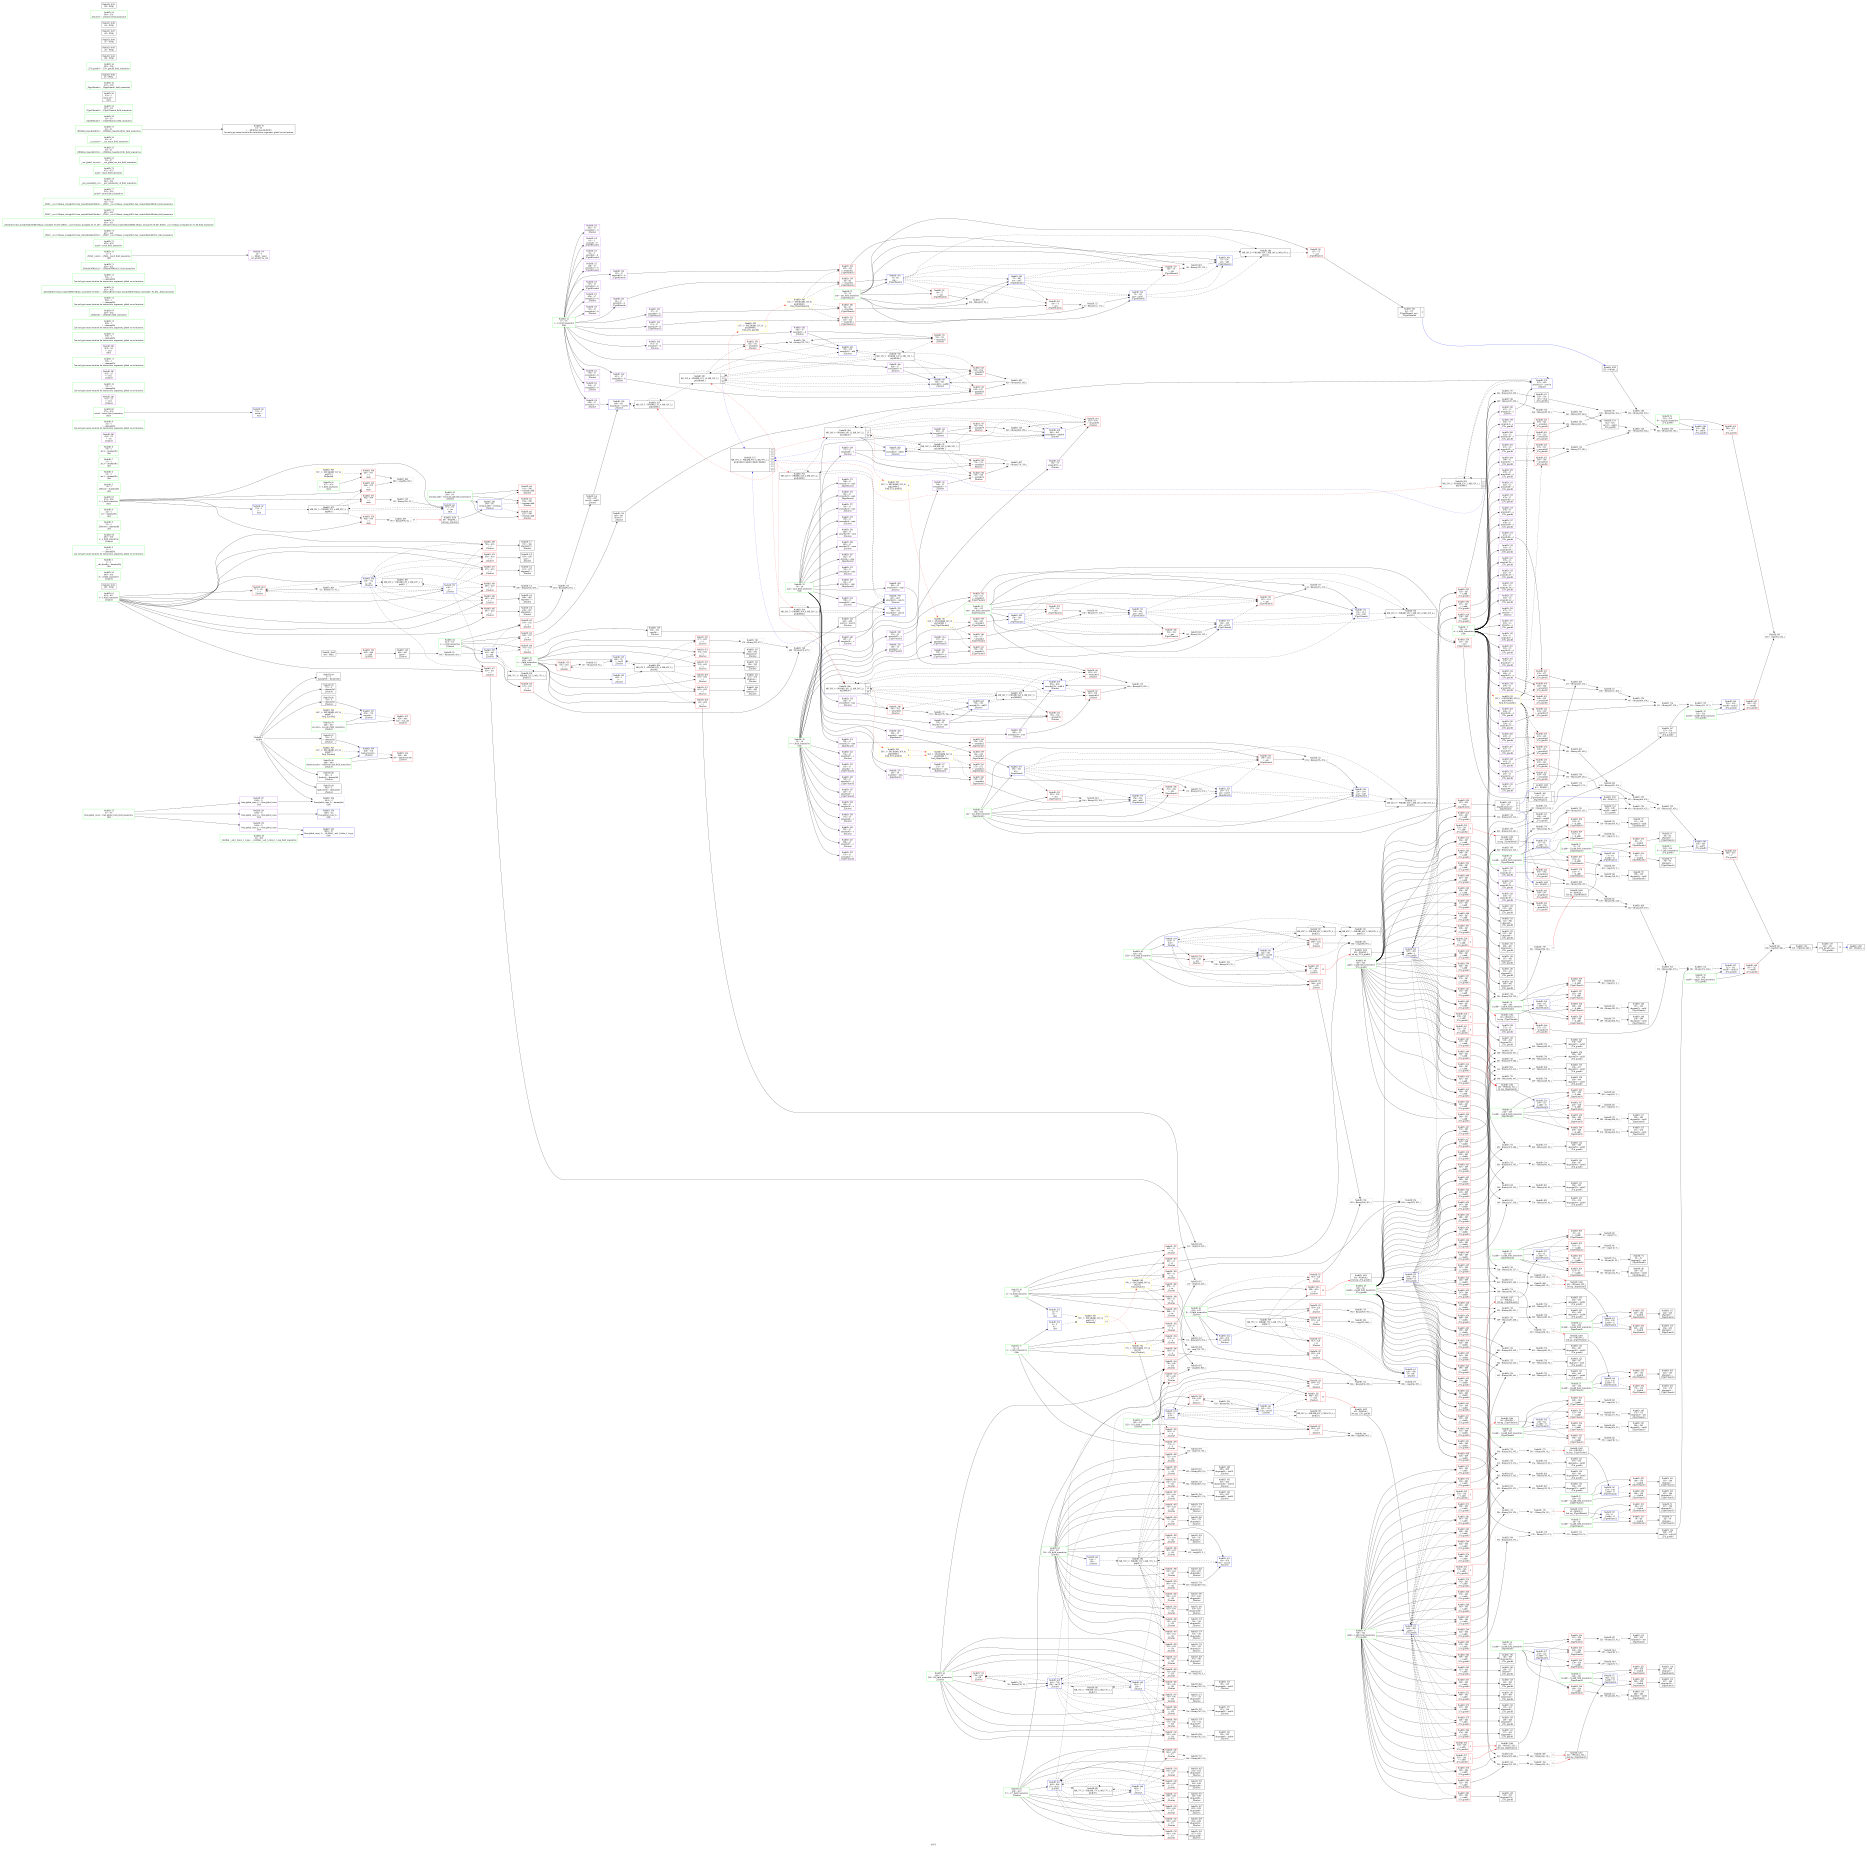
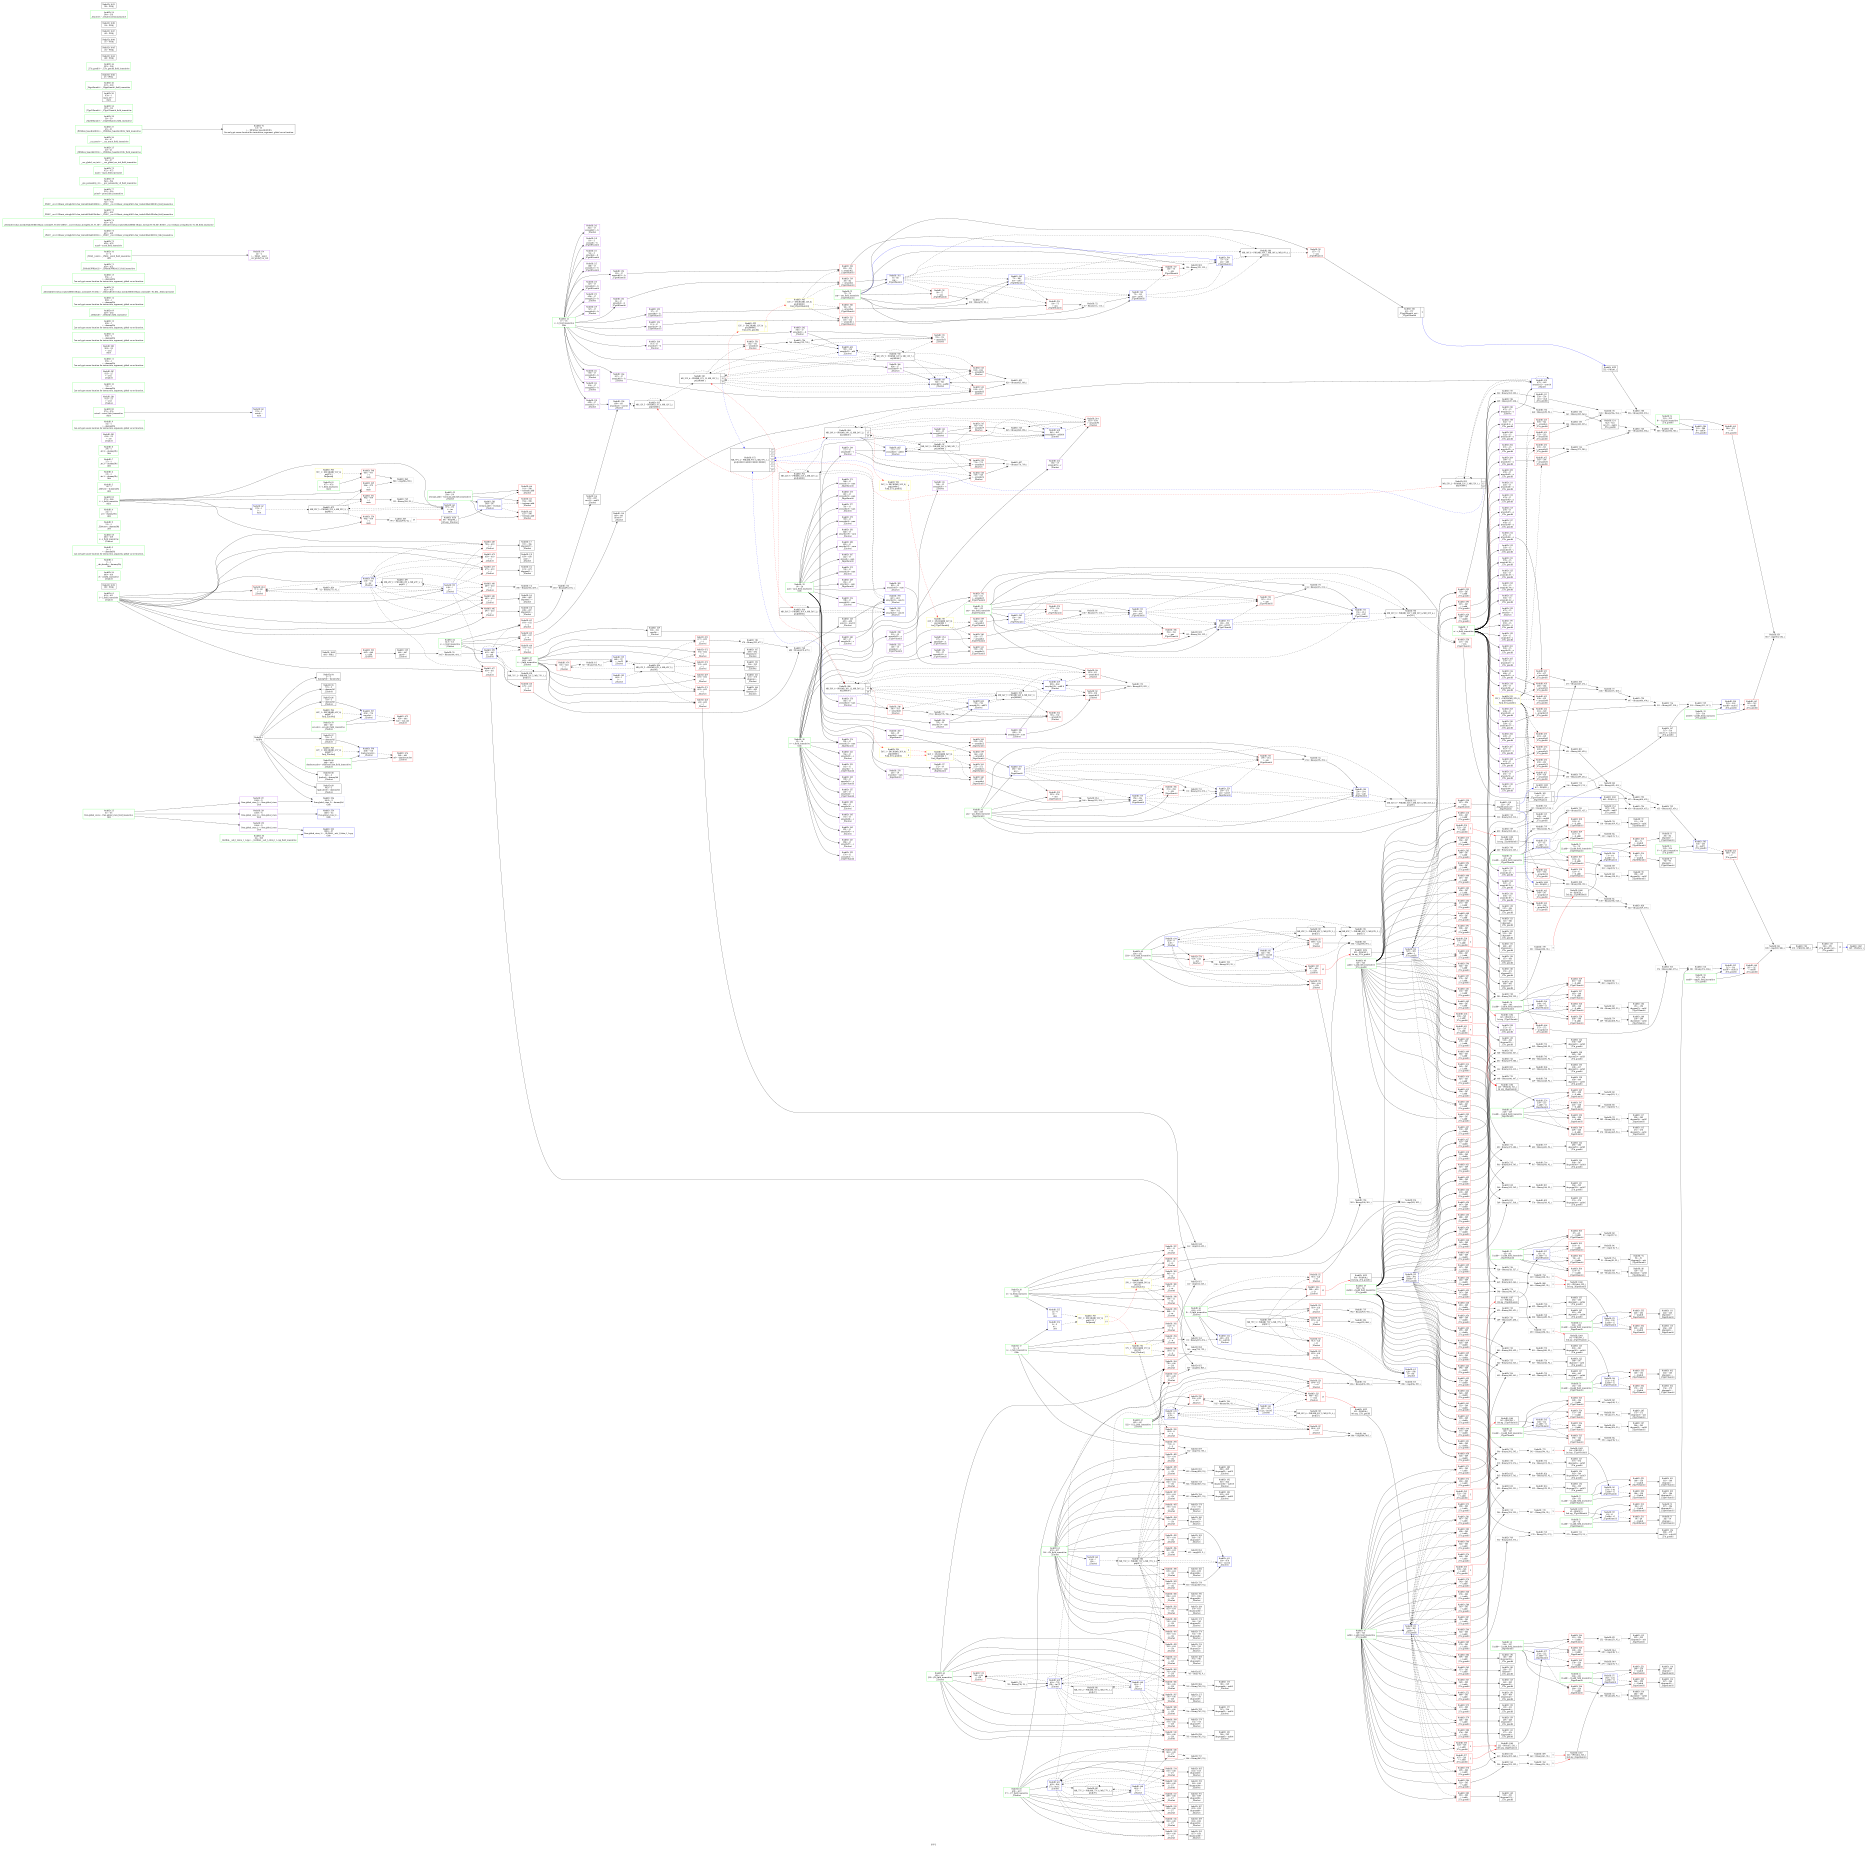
edge "NodeID: 33" -> "NodeID: 564": color black -> blue
edge "NodeID: 562" -> "NodeID: 564": now "NodeID: 562" -> "NodeID: 803"
edge "NodeID: 20" -> "NodeID: 232": now "NodeID: 20" -> "NodeID: 274"
